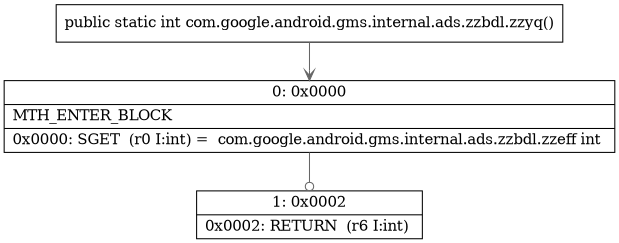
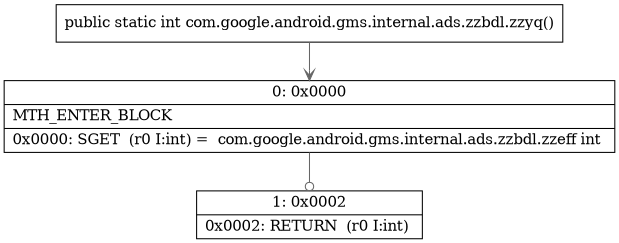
node "1: 0x0002": text "0x0002: RETURN  (r6 I:int)" -> "0x0002: RETURN  (r0 I:int)"
